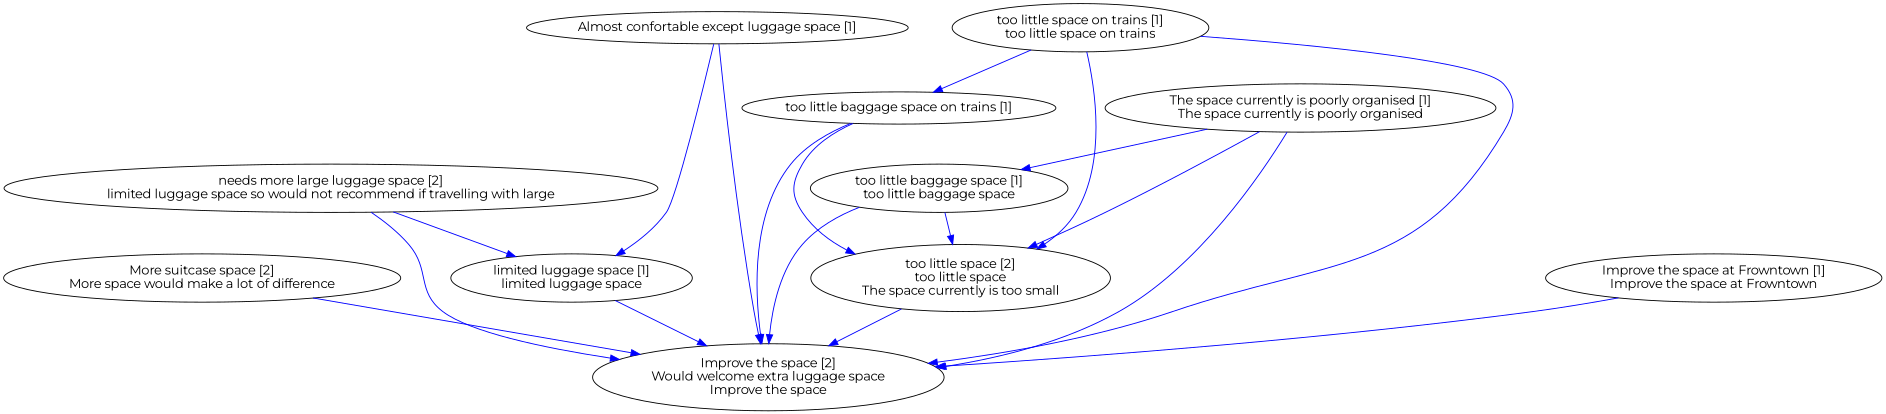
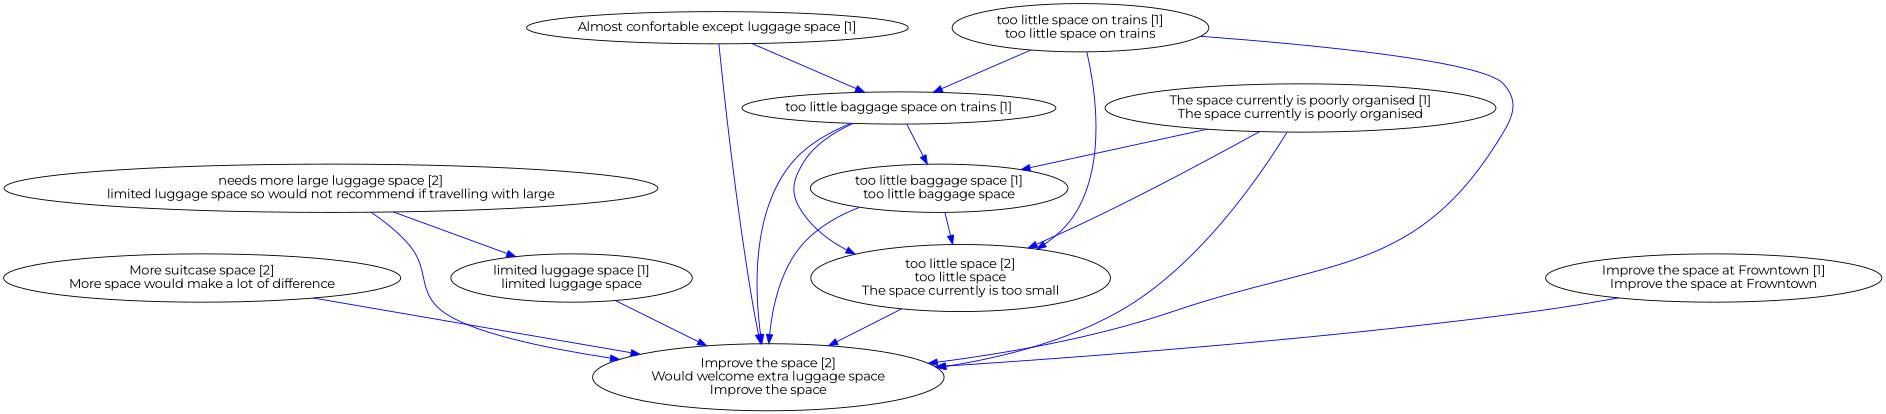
edge "too little baggage space on trains [1]" -> "too little baggage space [1] too little baggage space": added
edge "Almost confortable except luggage space [1]" -> "limited luggage space [1] limited luggage space": now "Almost confortable except luggage space [1]" -> "too little baggage space on trains [1]"
